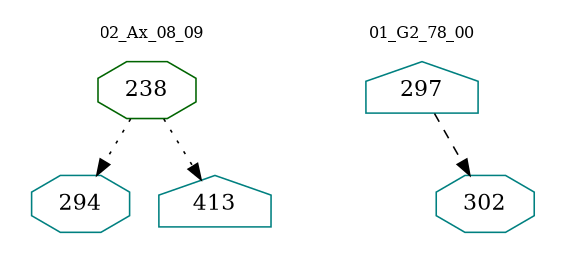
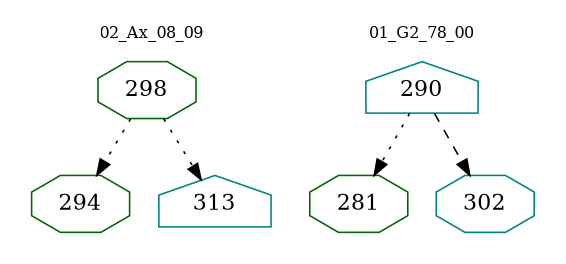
node "238": label "238" -> "298"
node "297": label "297" -> "290"
node "294": color teal -> darkgreen
node "413": label "413" -> "313"
node "281": added
